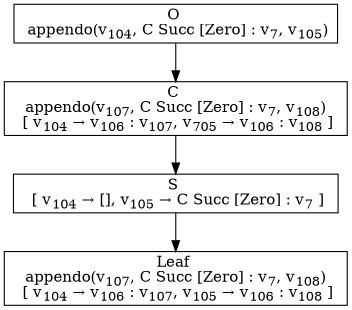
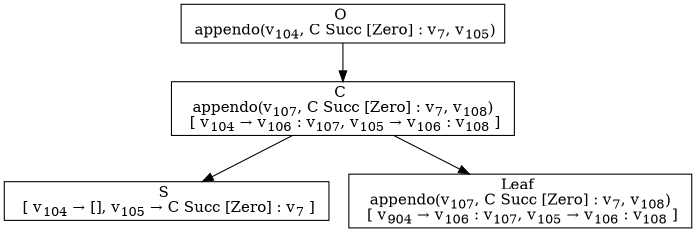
node "C": text "705" -> "105"
edge "S" -> "Leaf": now "C" -> "Leaf"
node "Leaf": text "104" -> "904"
